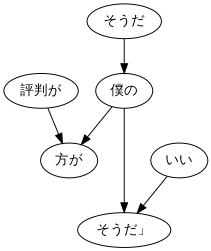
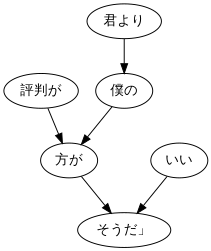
node "そうだ": label "そうだ" -> "君より"
edge "僕の" -> "そうだ」": now "方が" -> "そうだ」"
